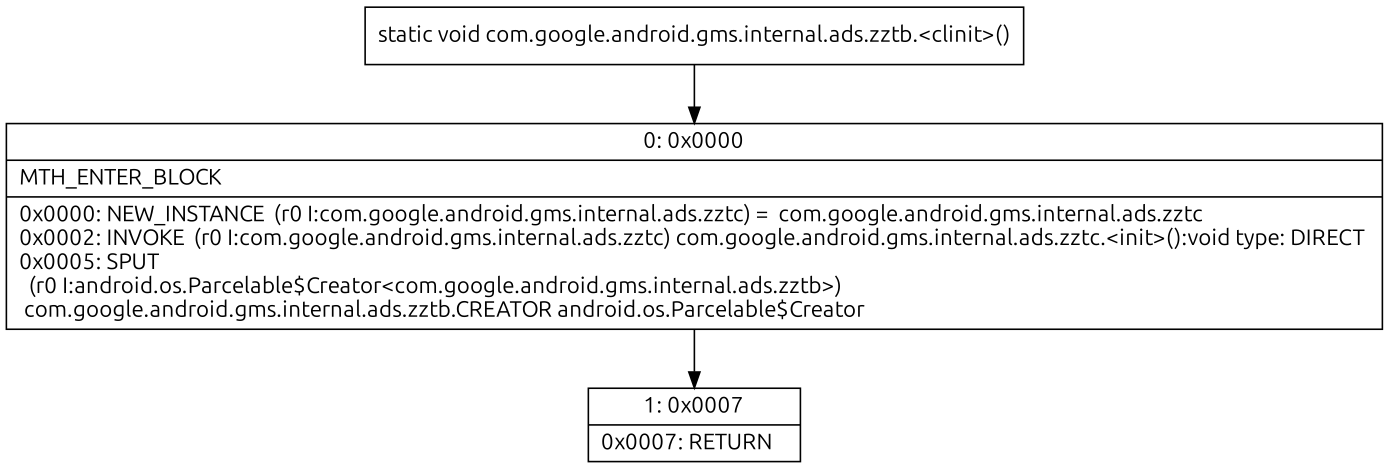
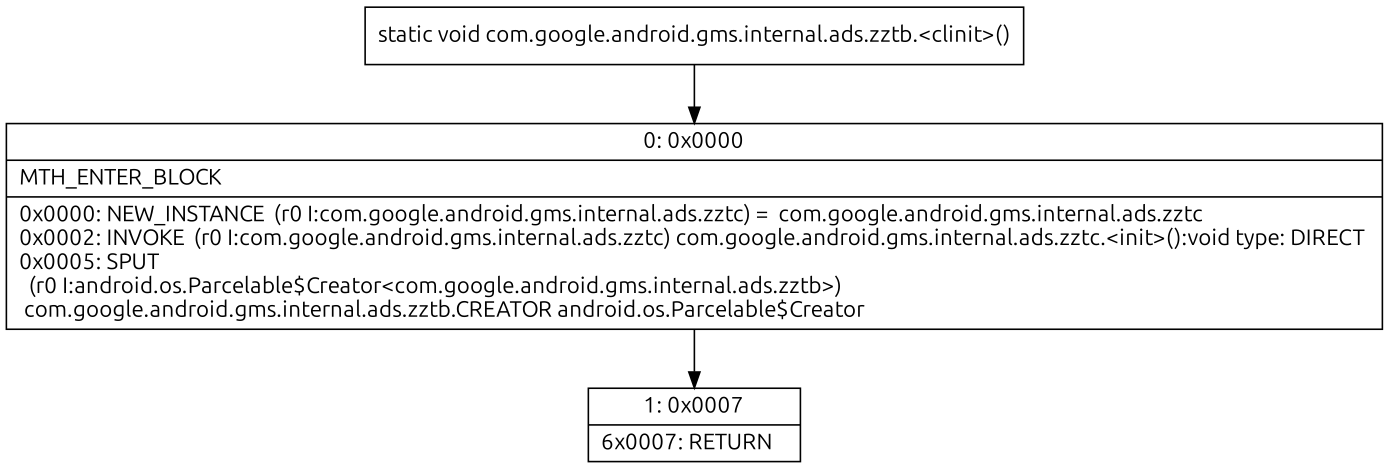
node "1: 0x0007": text "0x0007: RETURN" -> "6x0007: RETURN"
